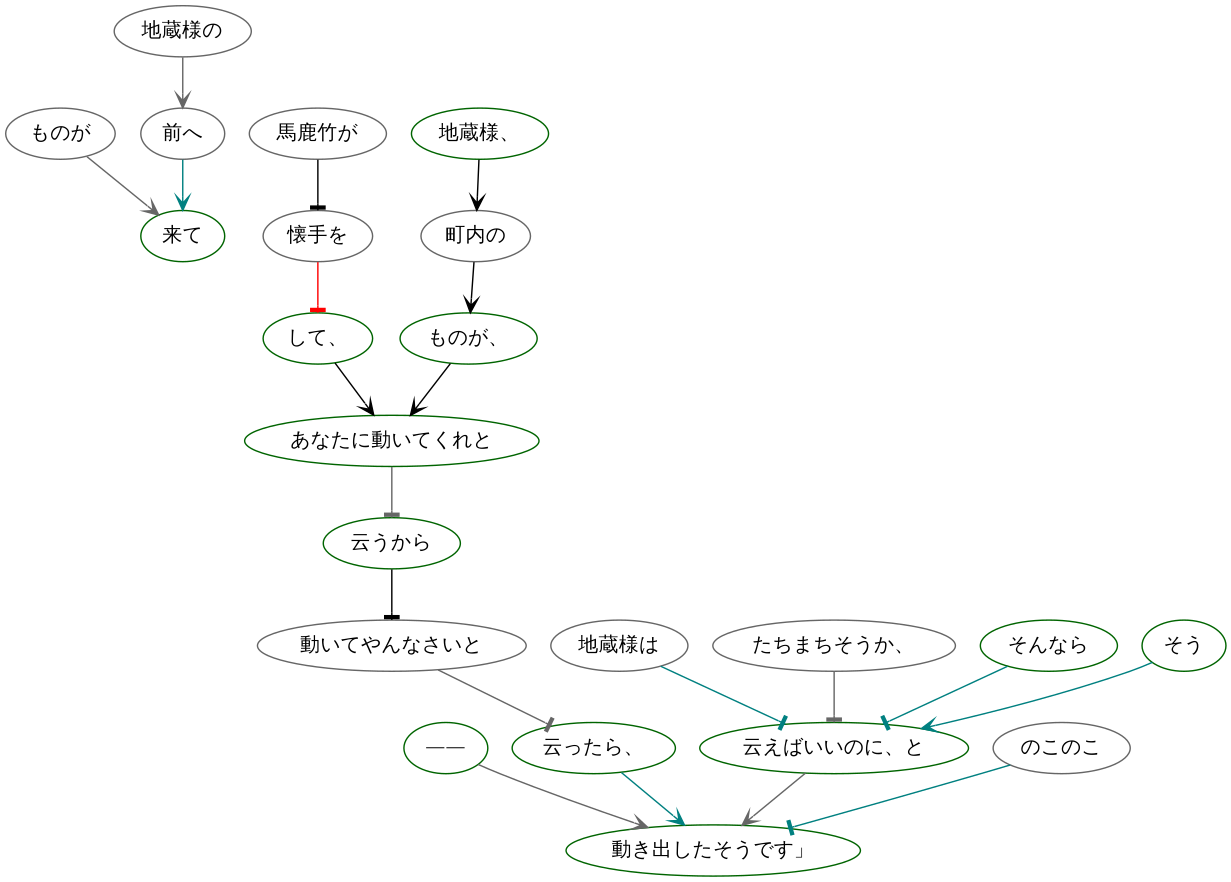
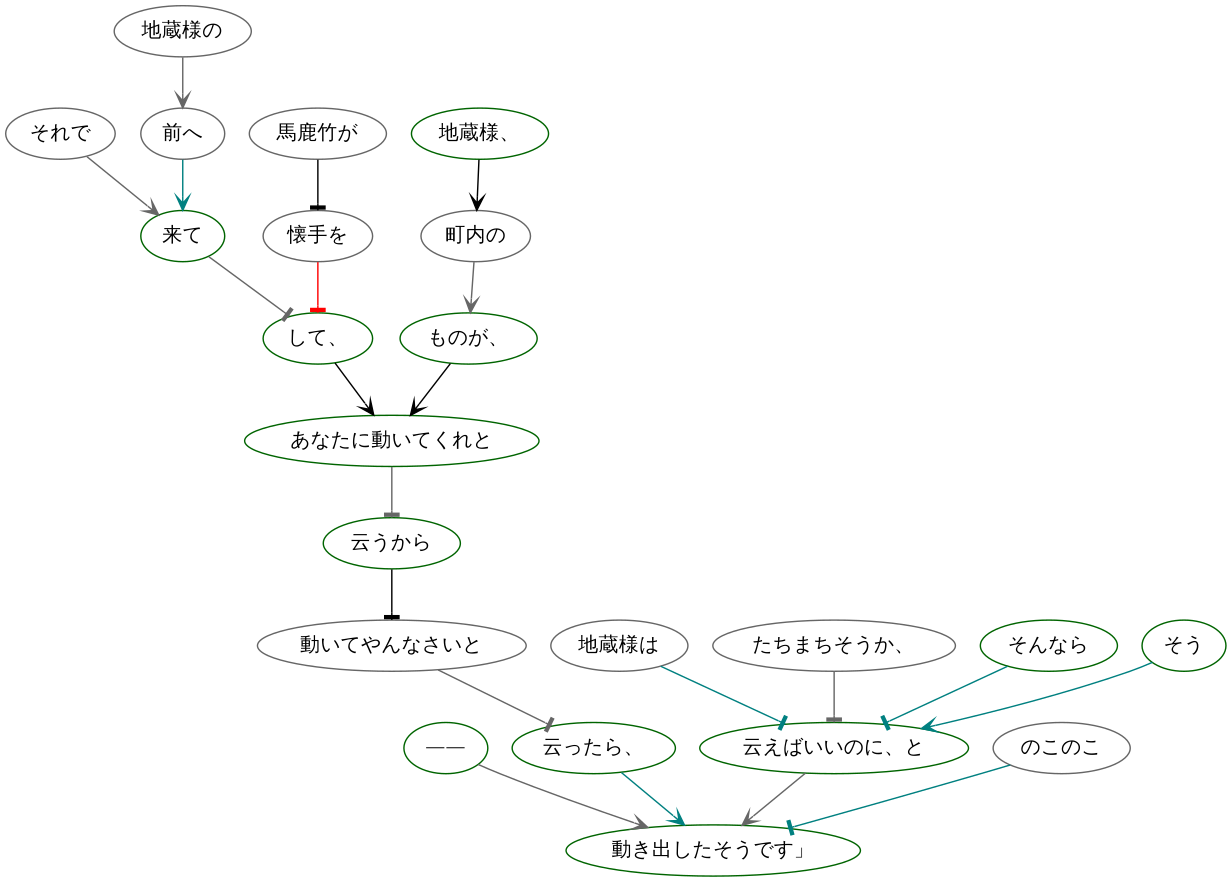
node "ものが": label "ものが" -> "それで"
edge "町内の" -> "ものが、": color black -> gray40
edge "来て" -> "して、": added
